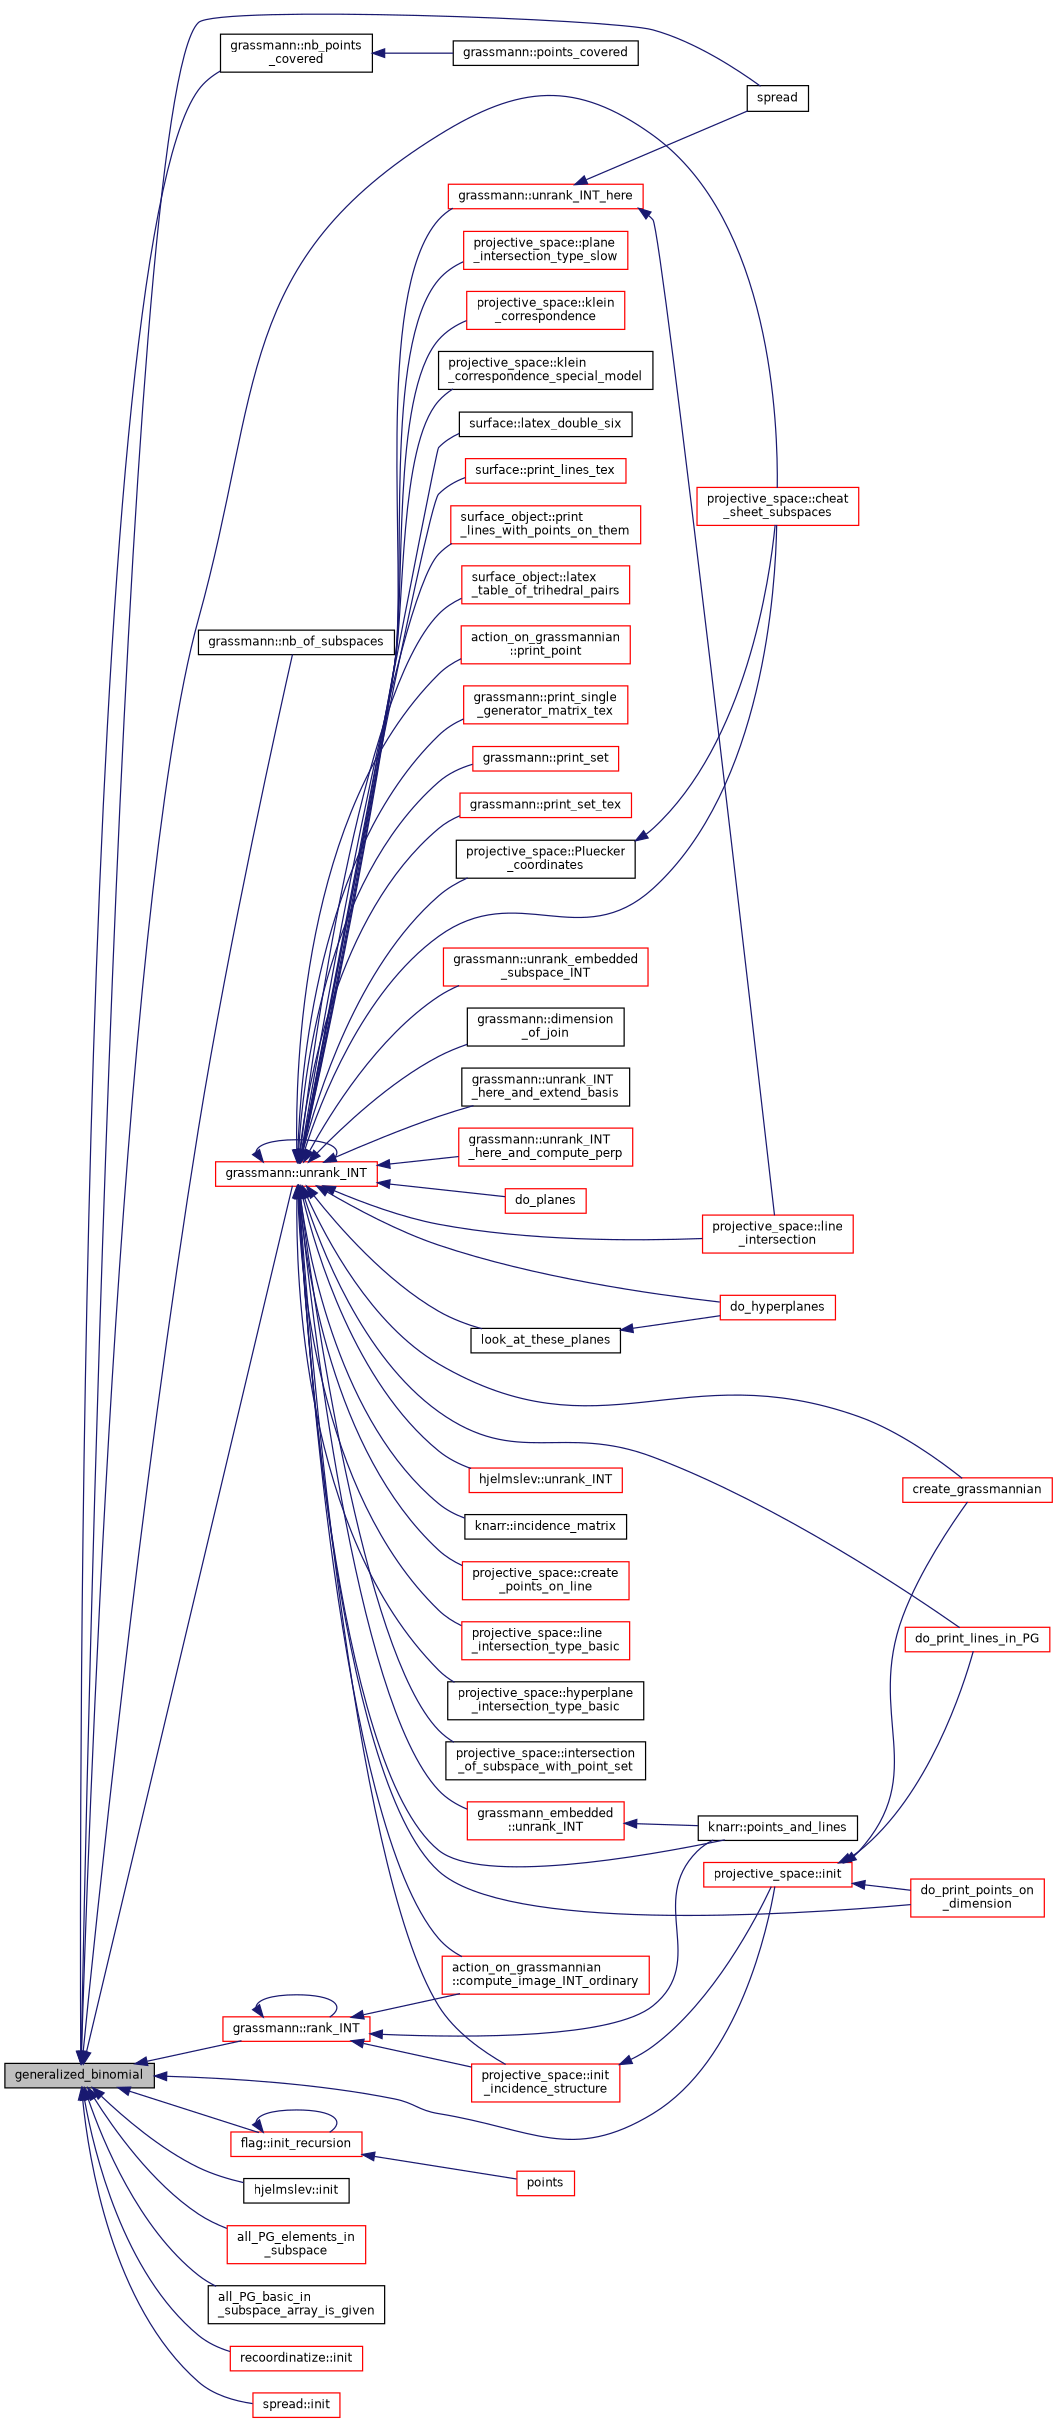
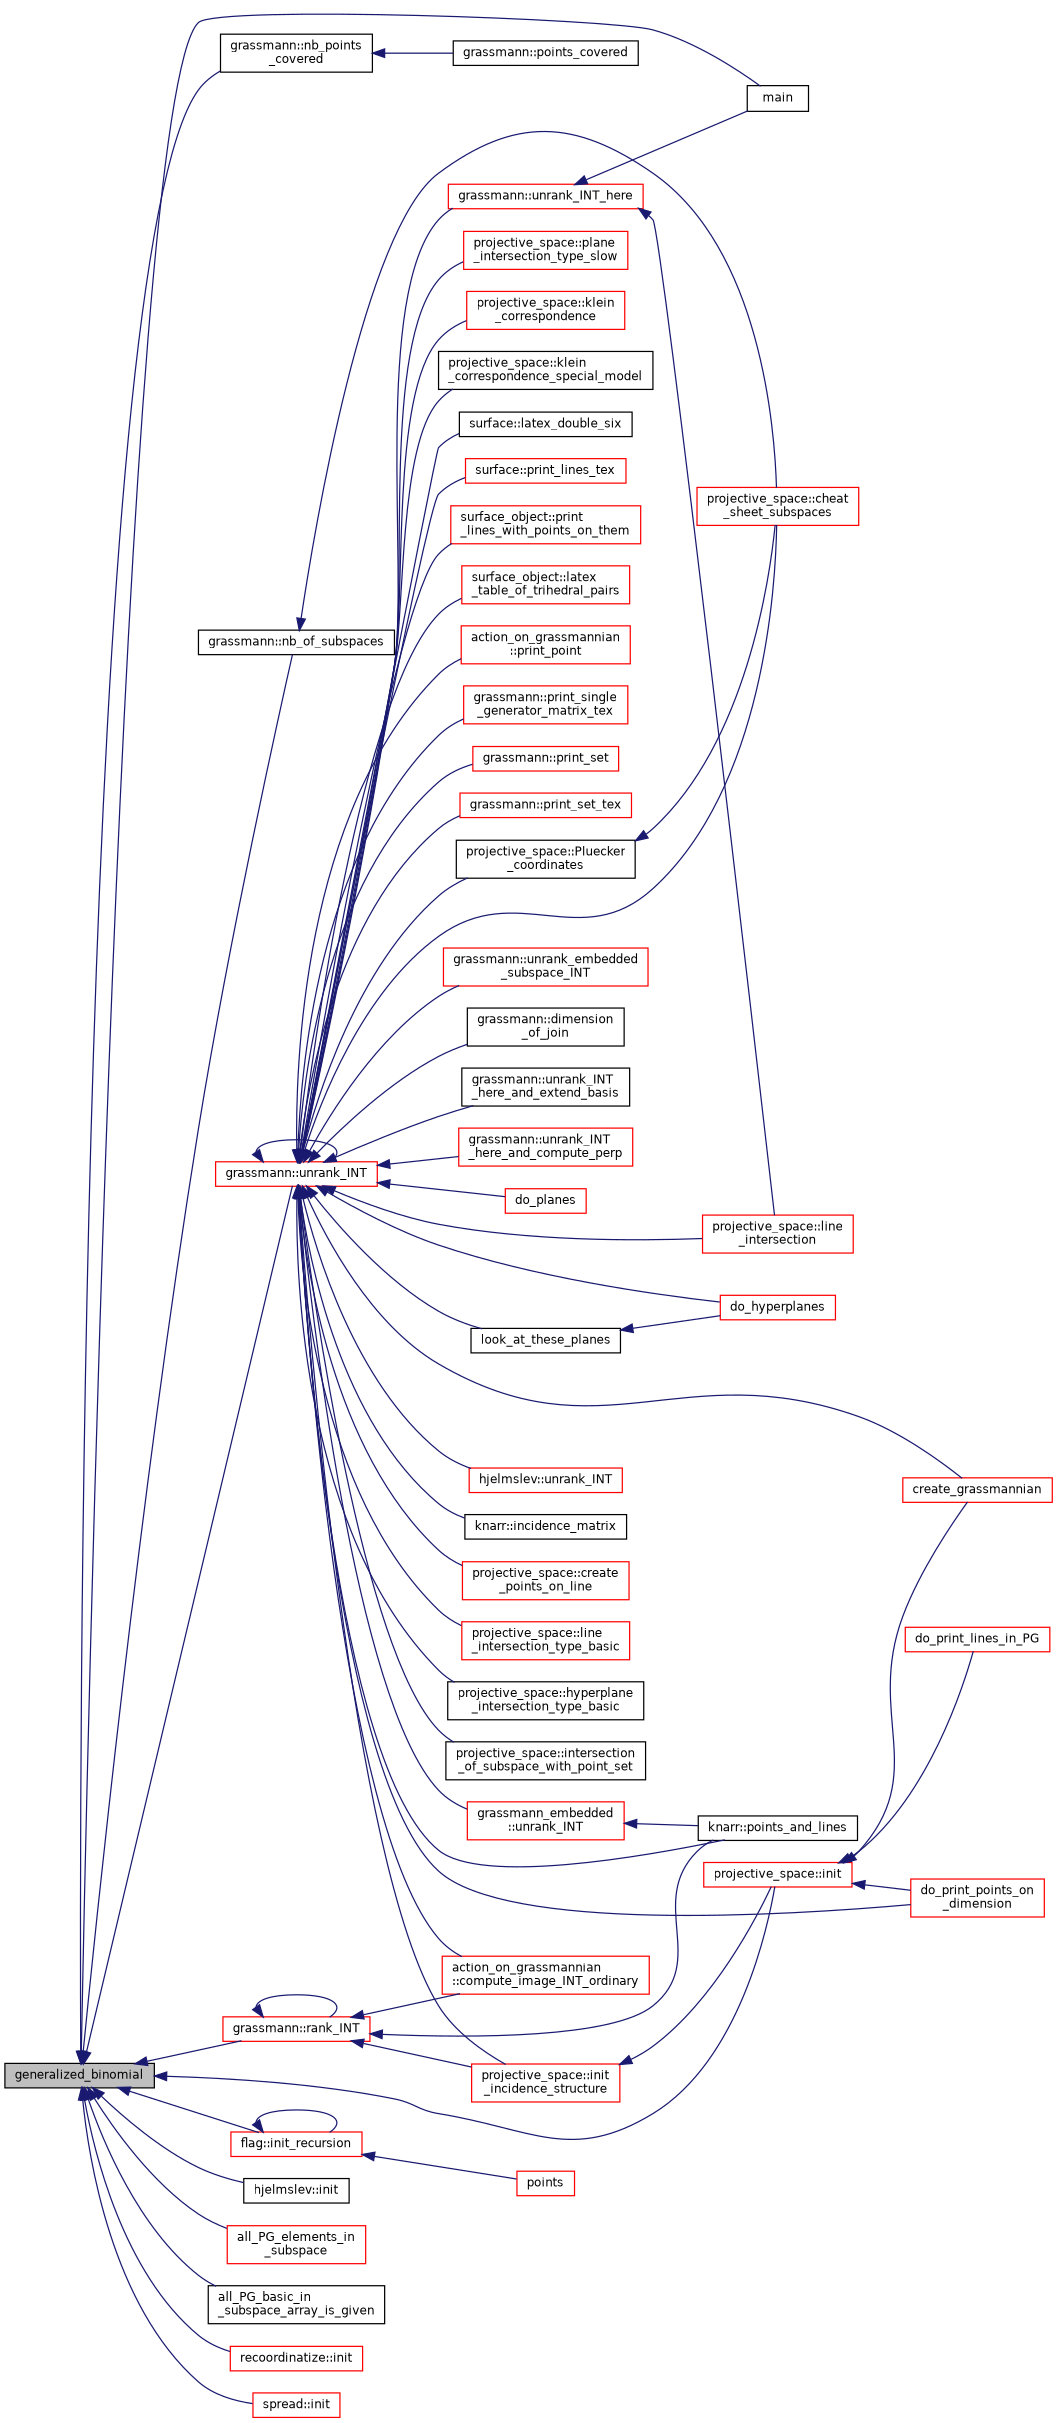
node "spread": label "spread" -> "main"
edge "projective_space::cheat _sheet_subspaces" -> "generalized_binomial": now "projective_space::cheat _sheet_subspaces" -> "grassmann::nb_of_subspaces"
edge "do_print_lines_in_PG" -> "grassmann::unrank_INT": removed
